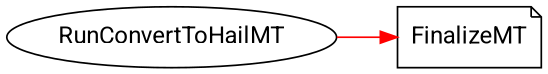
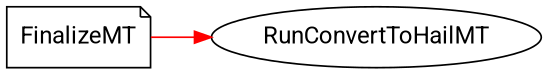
edge "RunConvertToHailMT" -> "FinalizeMT": reversed
